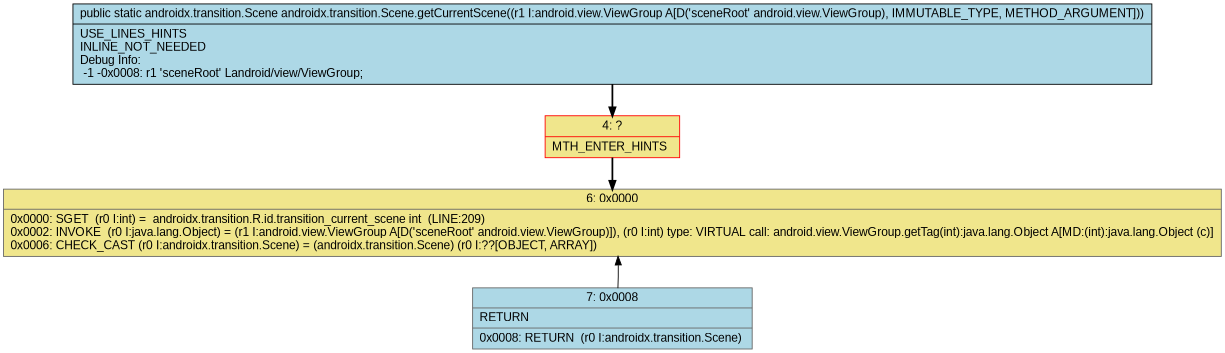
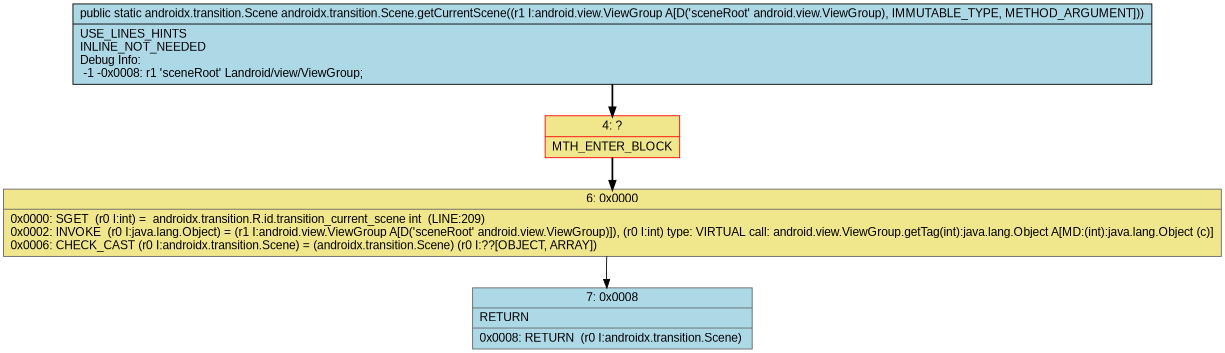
node "4: ?": text "MTH_ENTER_HINTS" -> "MTH_ENTER_BLOCK"
edge "7: 0x0008" -> "6: 0x0000": reversed
